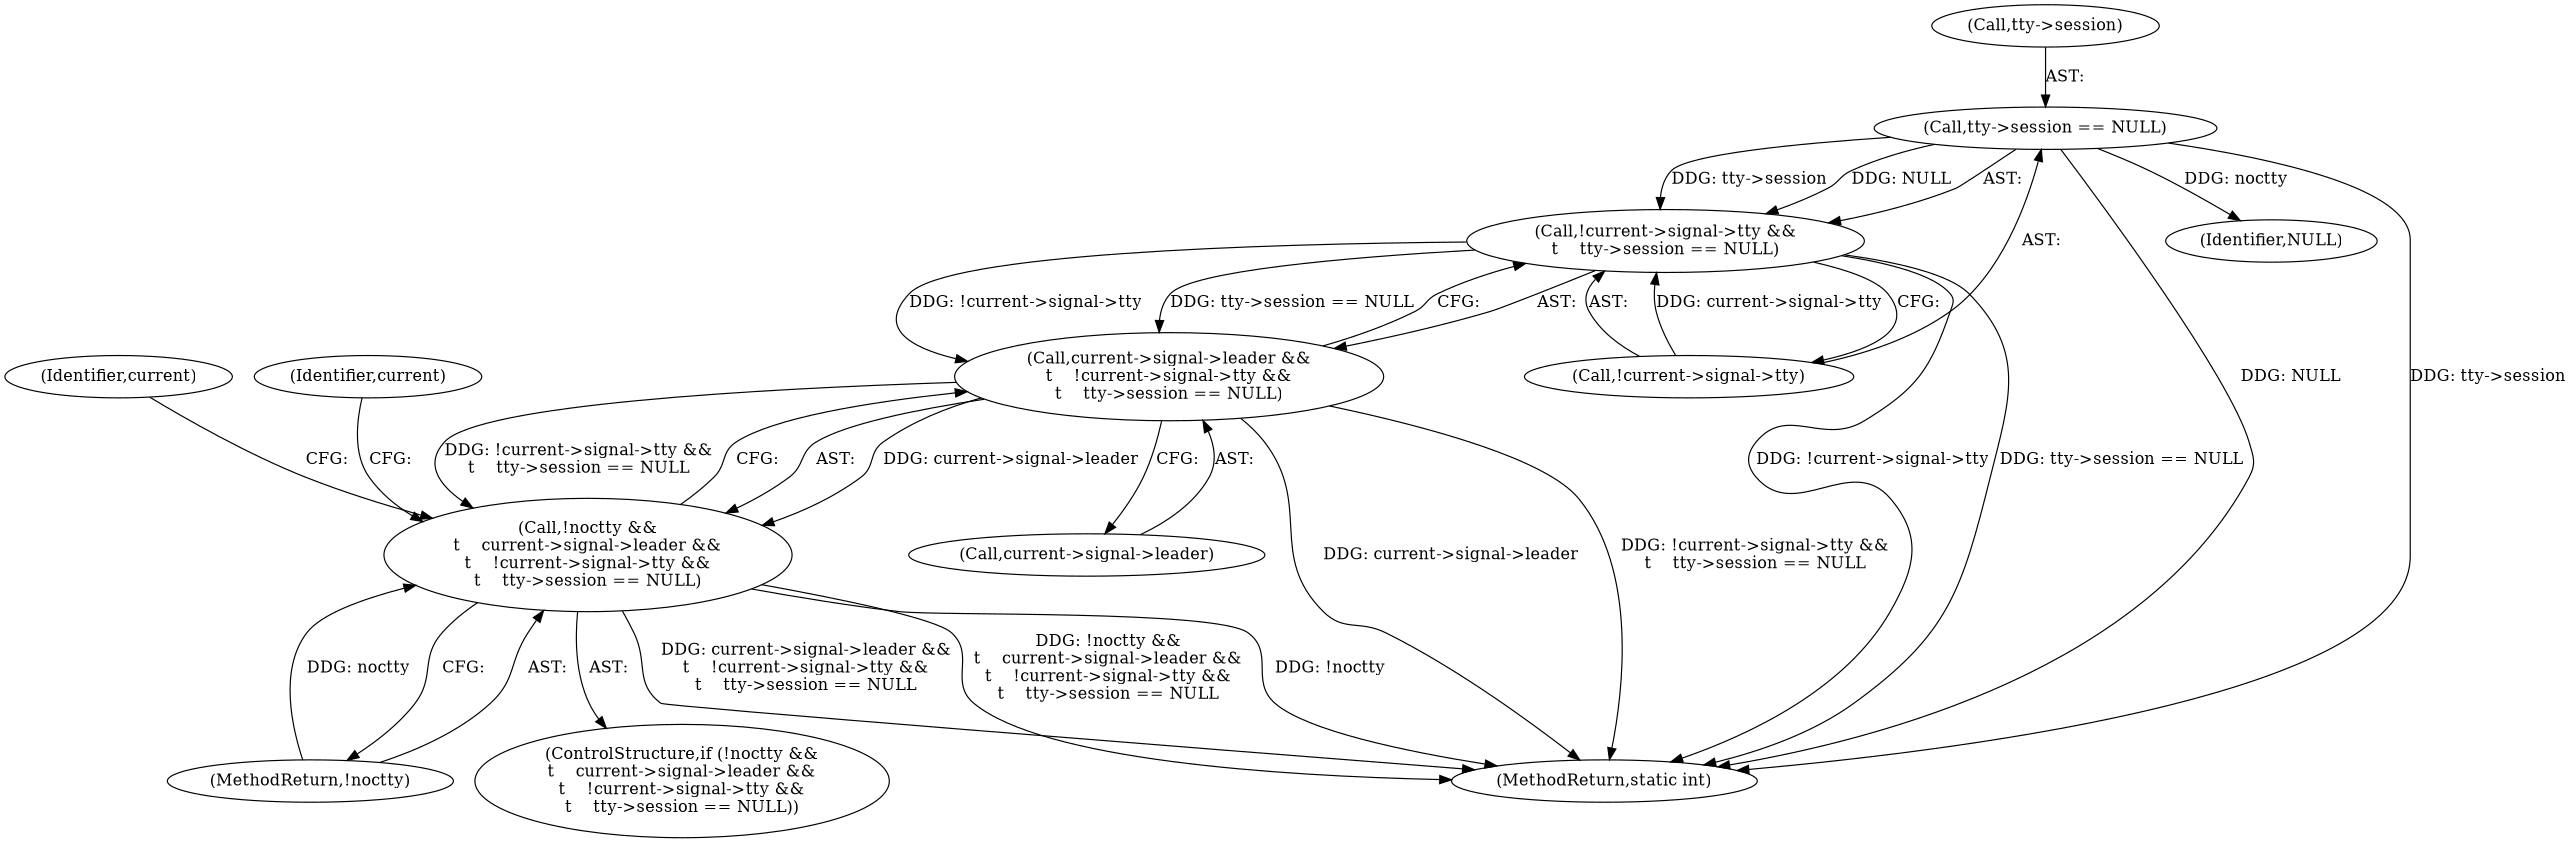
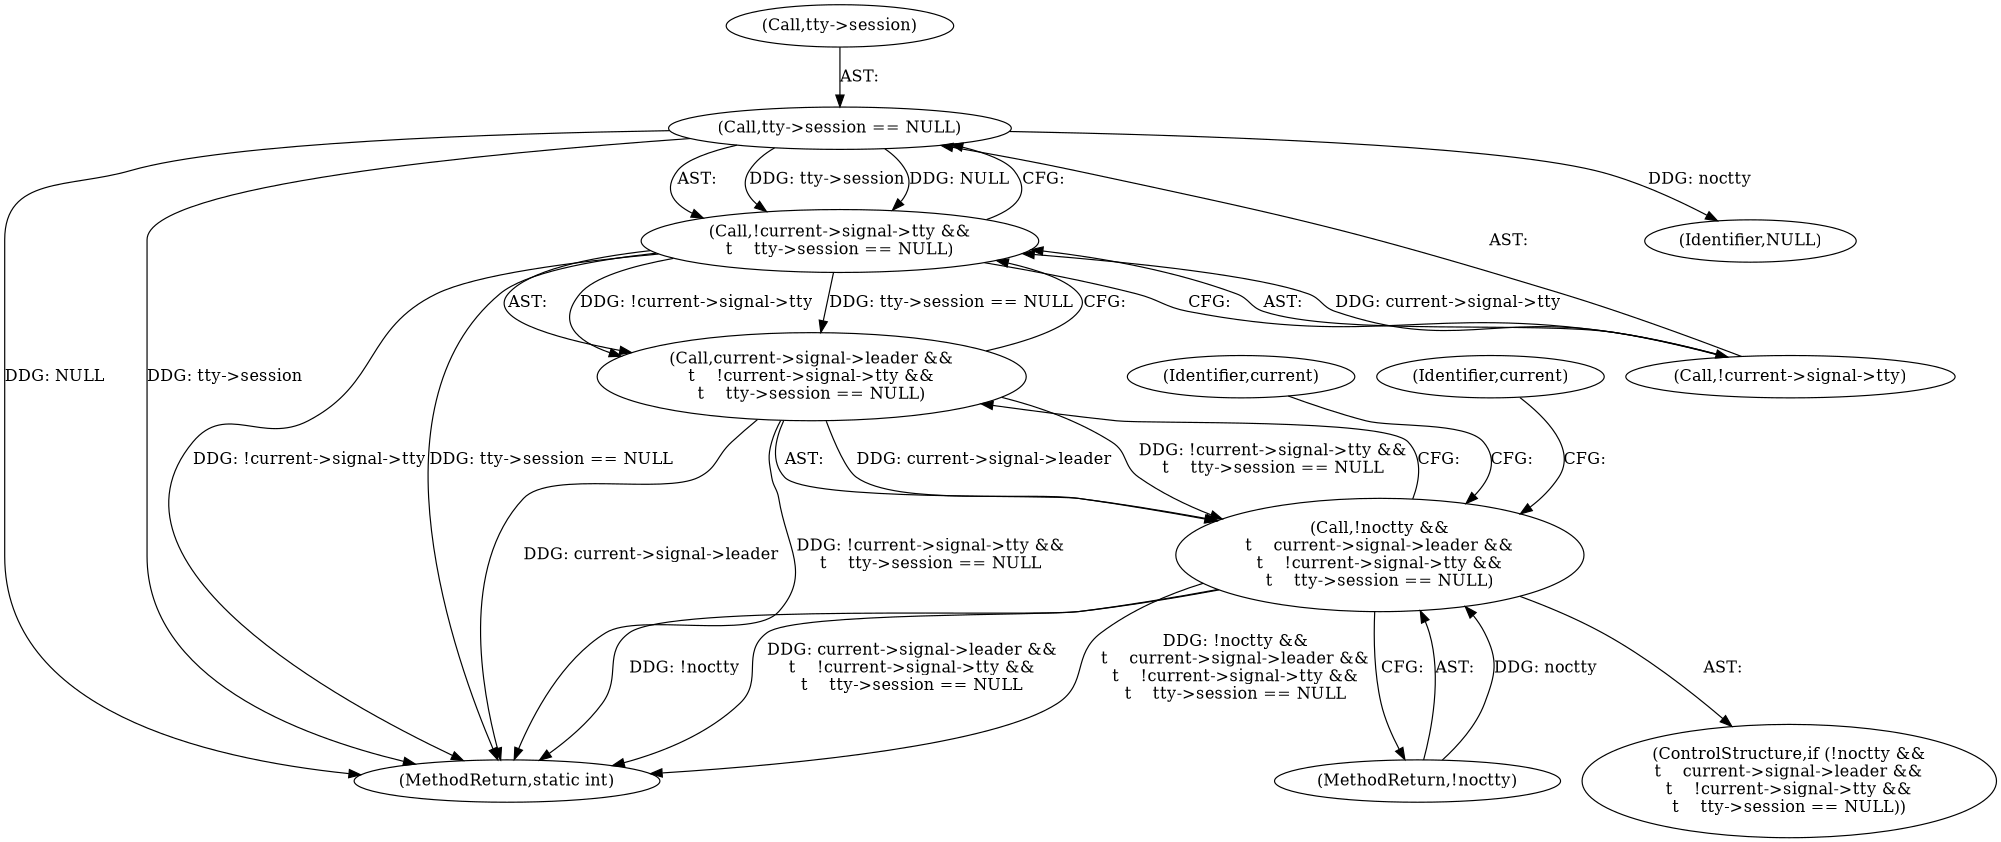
edge "(Call,!current->signal->tty && t    tty->session == NULL)" -> "(Call,tty->session == NULL)": added, label "CFG:"
node "(Call,current->signal->leader)": removed
